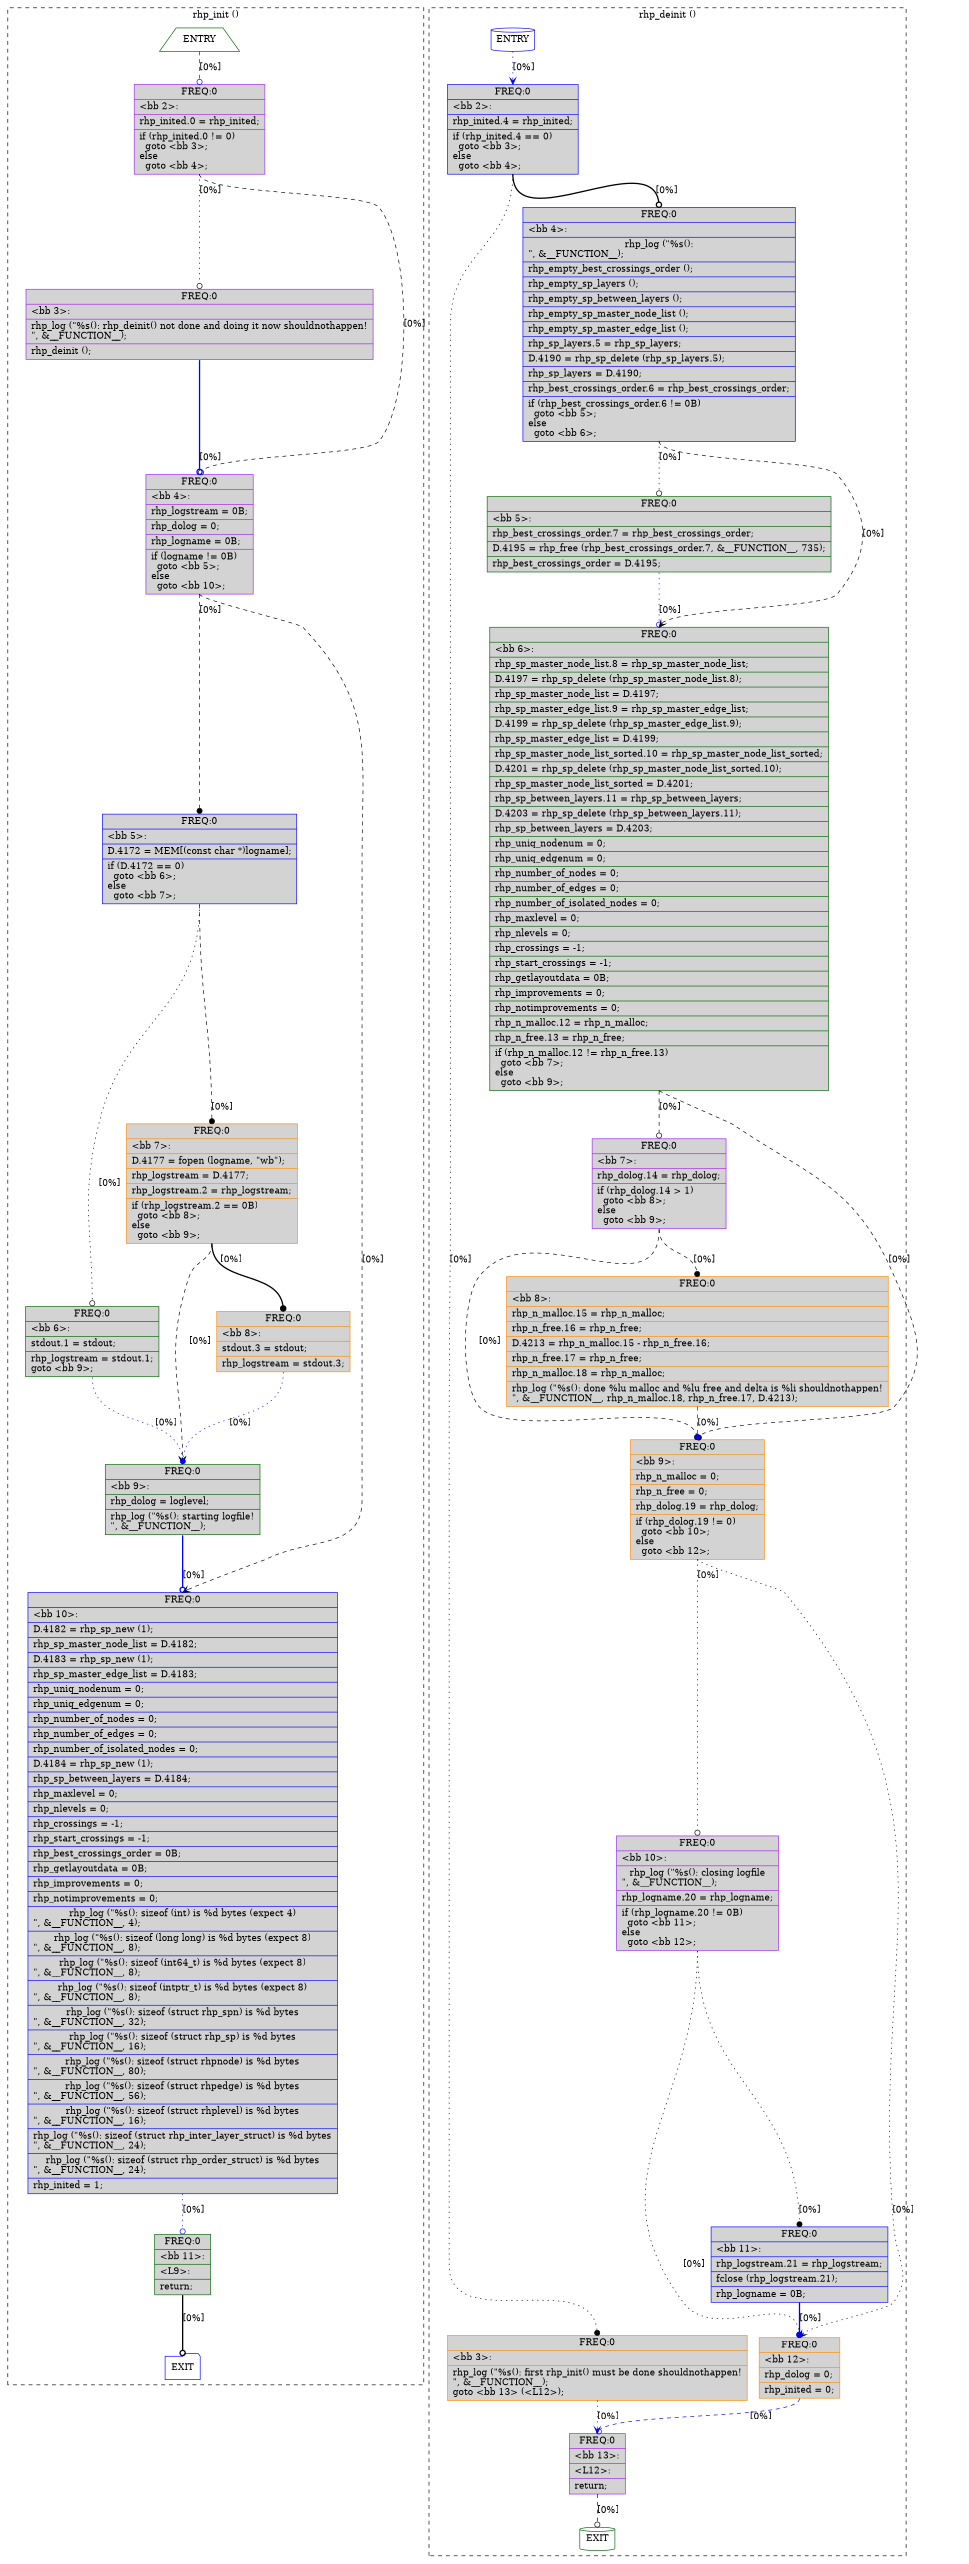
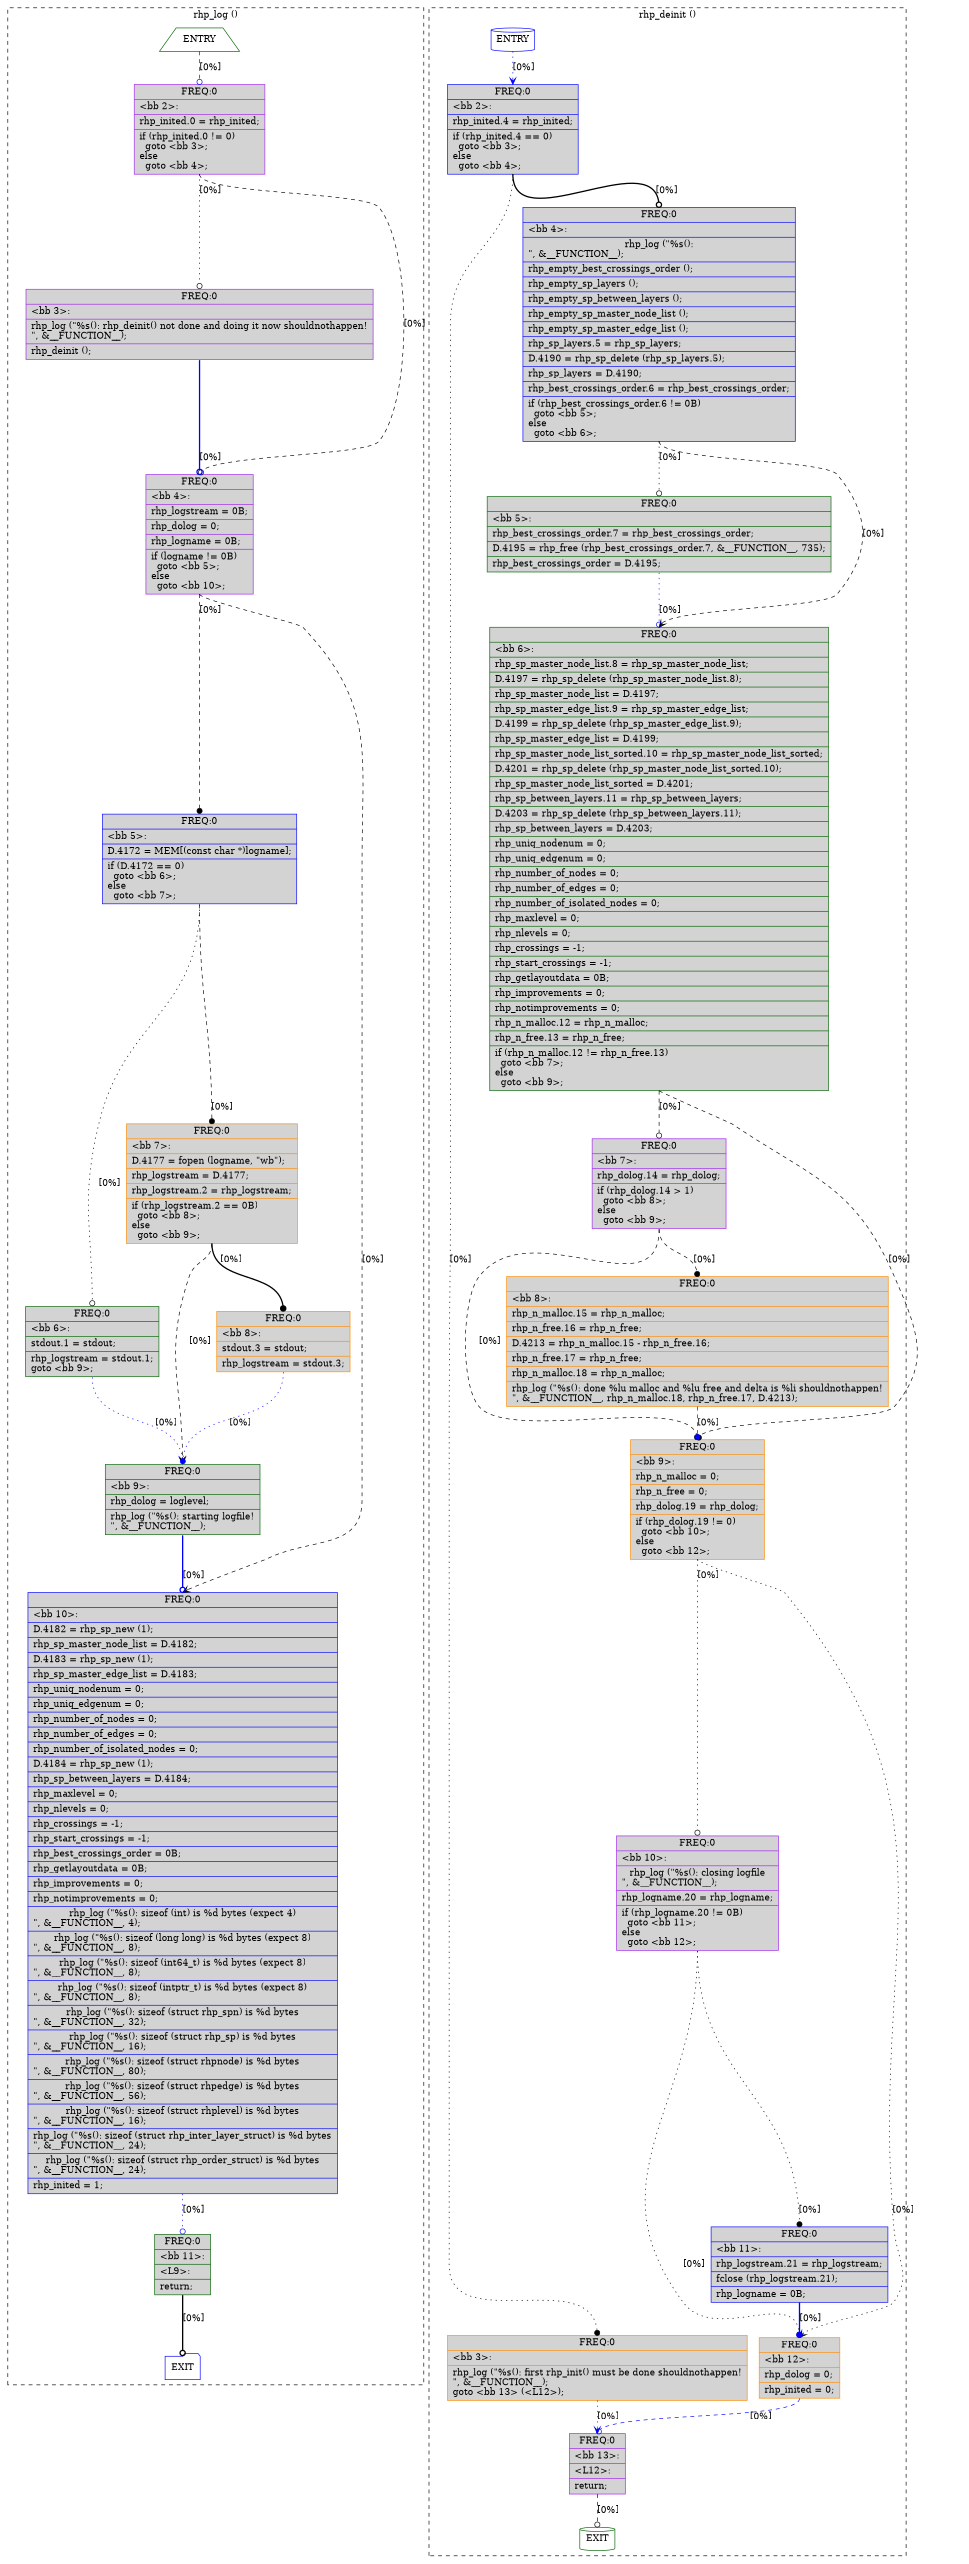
cluster "rhp_init ()": label "rhp_init ()" -> "rhp_log ()"
